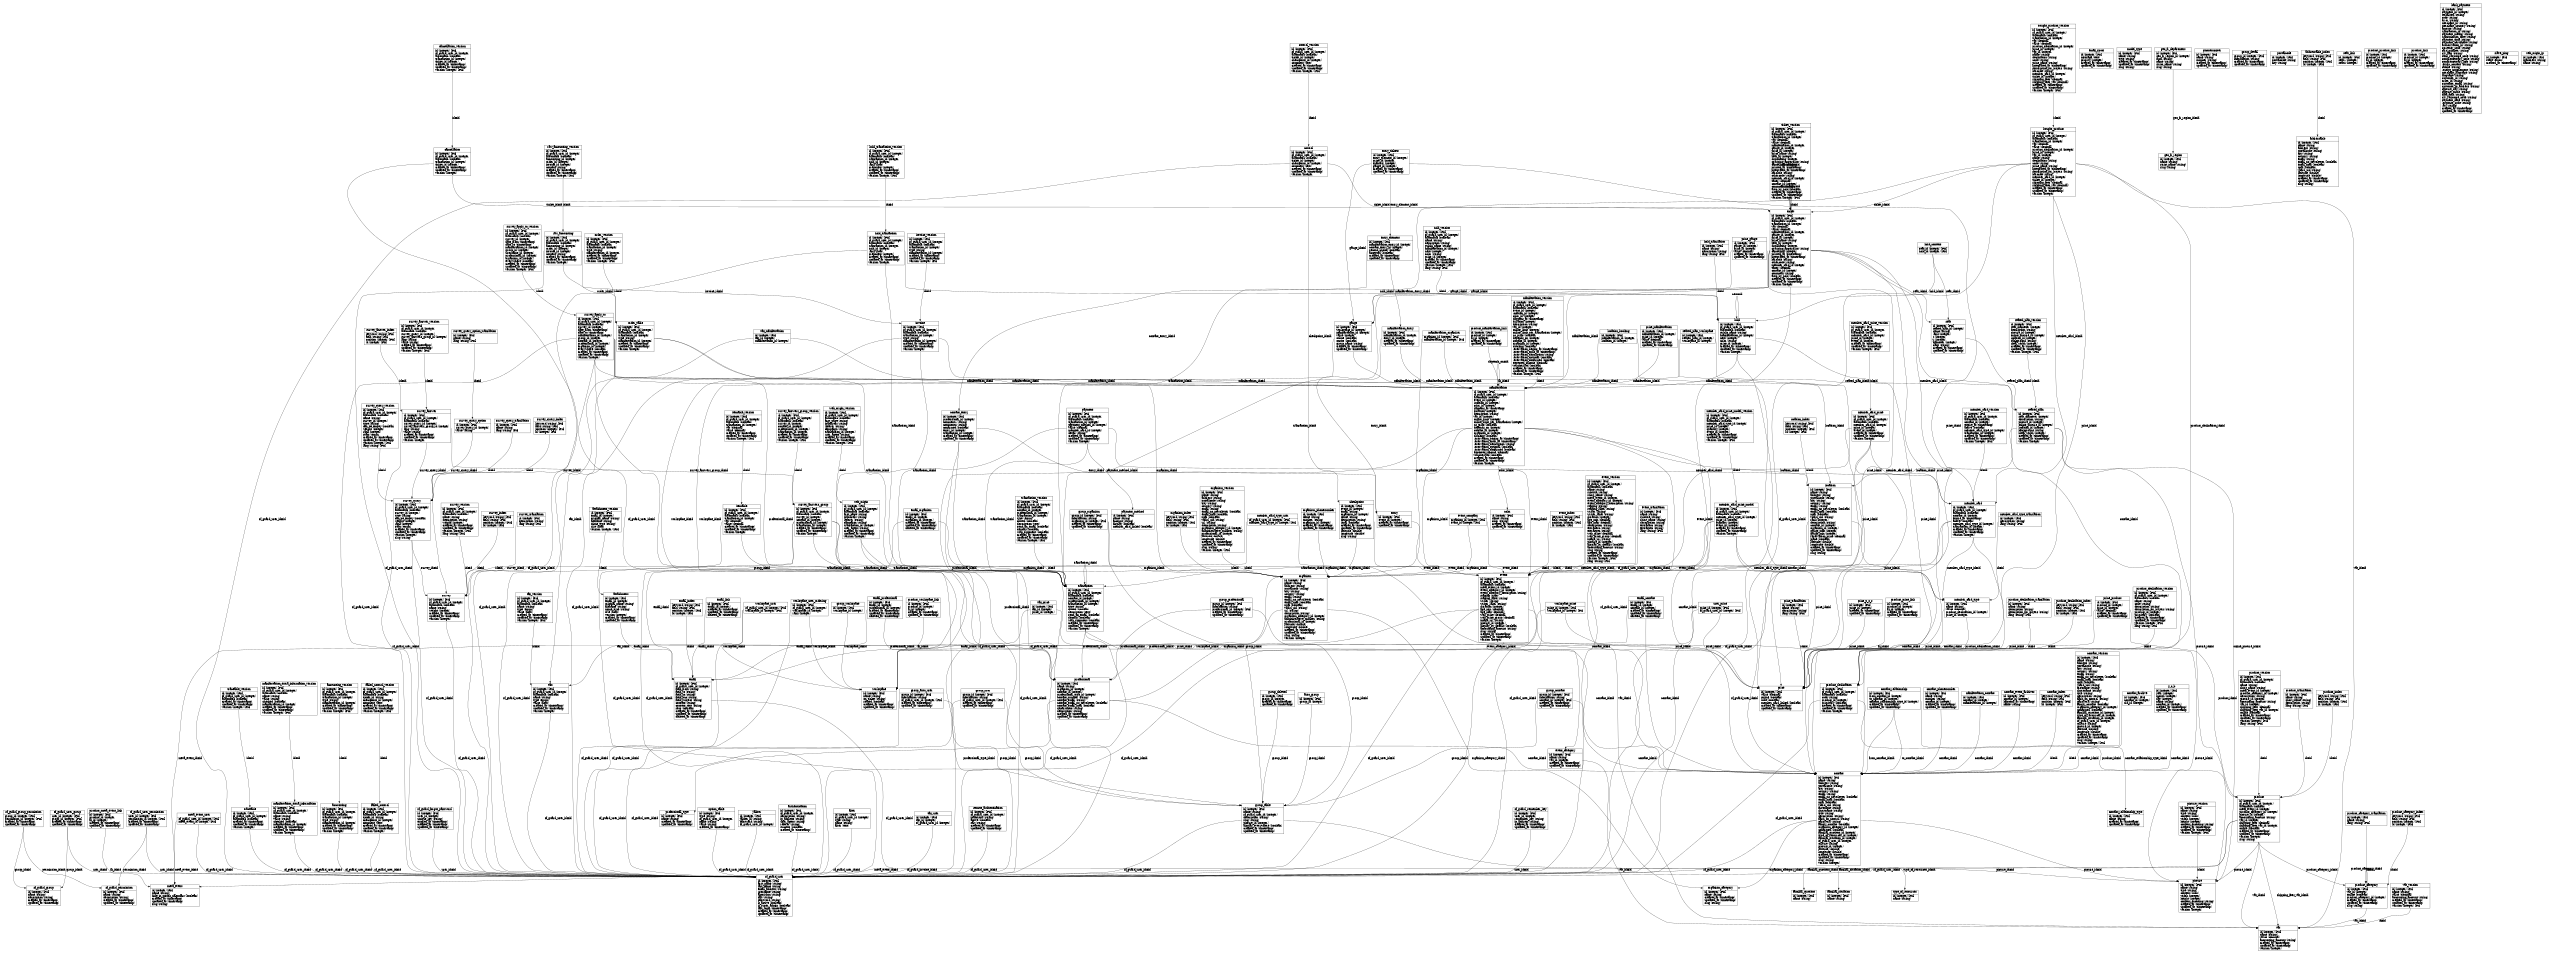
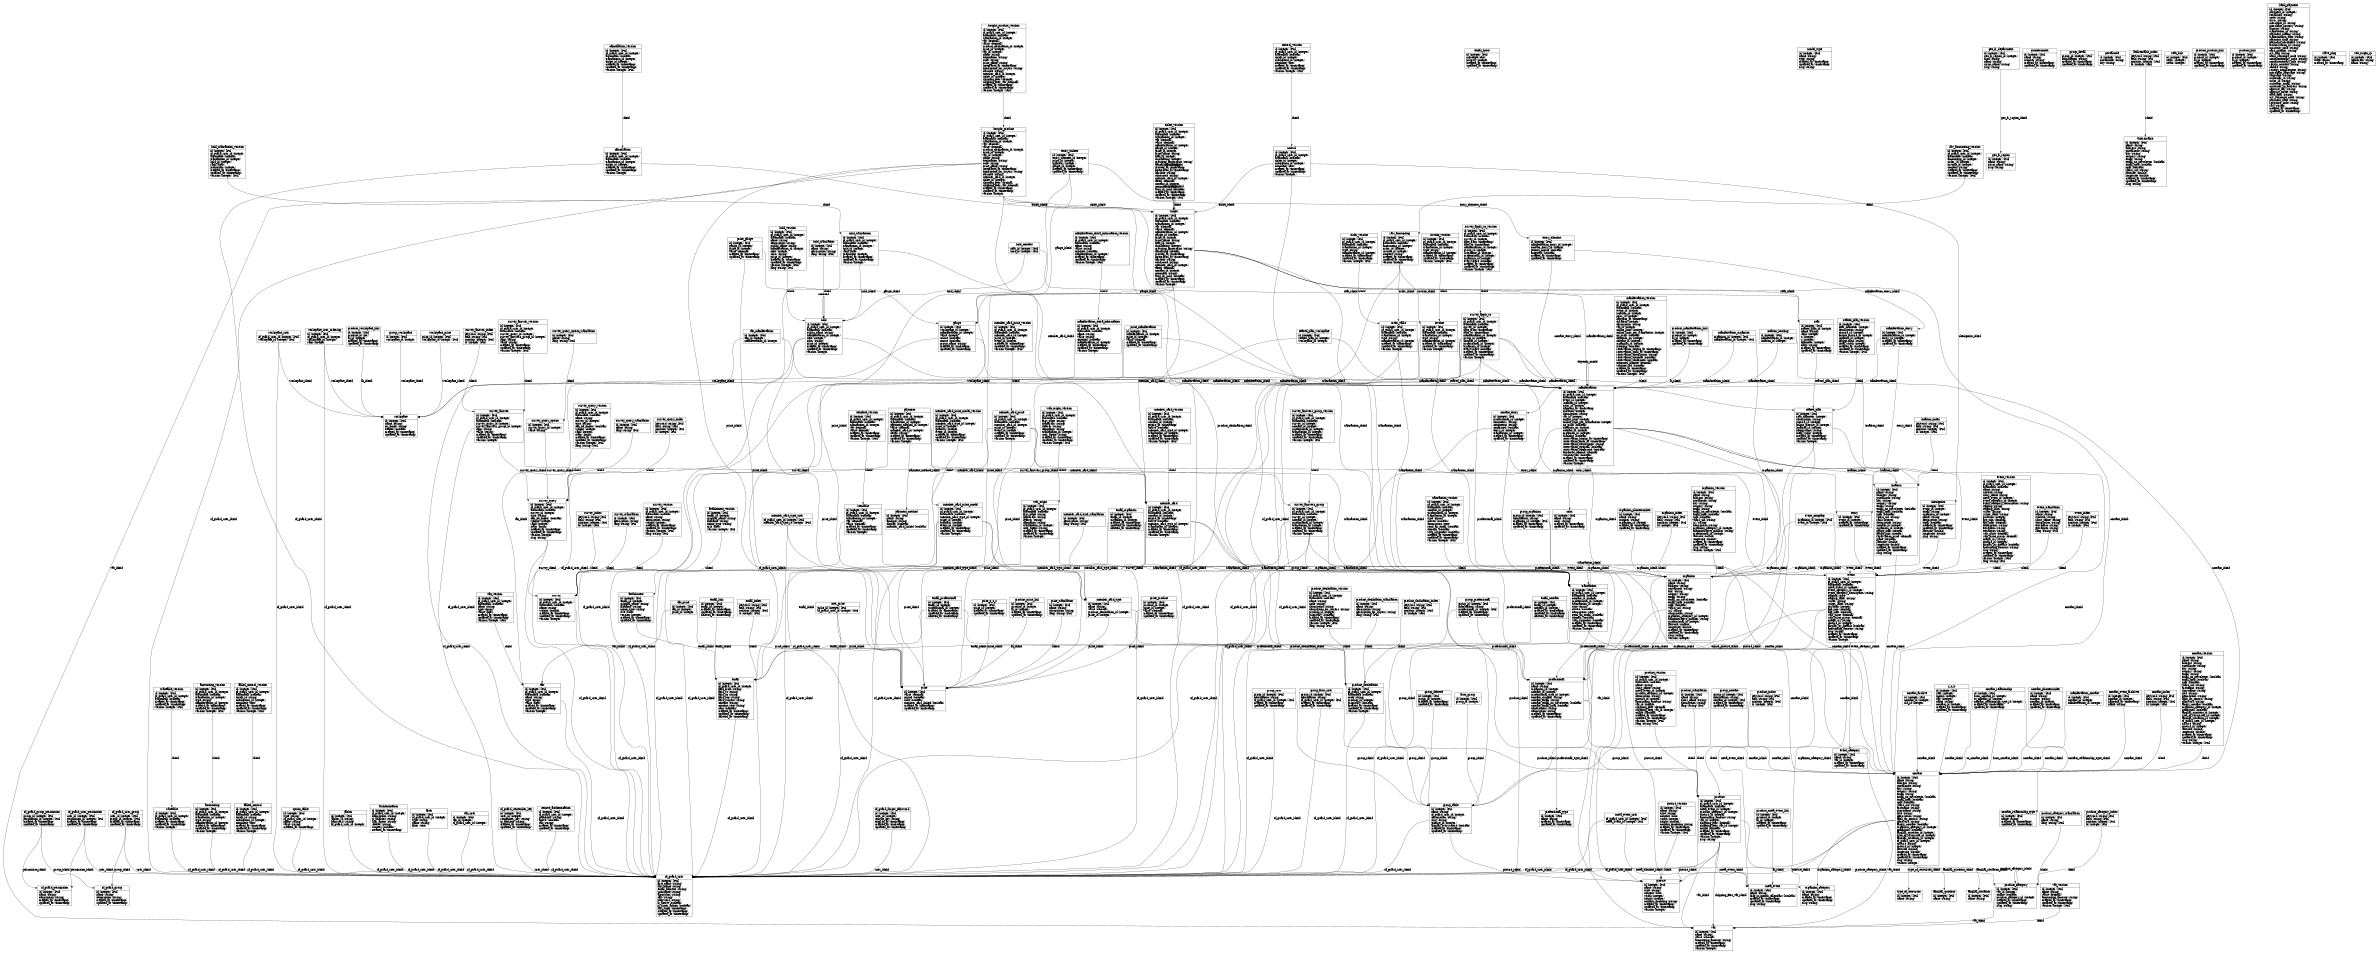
edge "manifestation_extra_information" -> "manifestation": added, label "manifestation_id=id"
node "product_workspace_link": text "product_id (integer)" -> "product_id (per)"
edge "workspace_price" -> "price": removed, label "price_id=id"
edge "meta_event_user" -> "meta_event": label "meta_event_id=id" -> "meta_element_id=id"
edge "tax_user" -> "sf_guard_user": label "sf_guard_invoice_id=id" -> "sf_guard_user_id=id"
